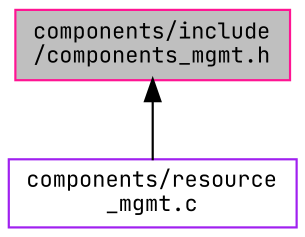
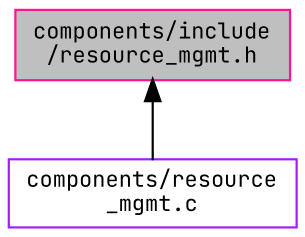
node "components/include /components_mgmt.h": label "components/include /components_mgmt.h" -> "components/include /resource_mgmt.h"
